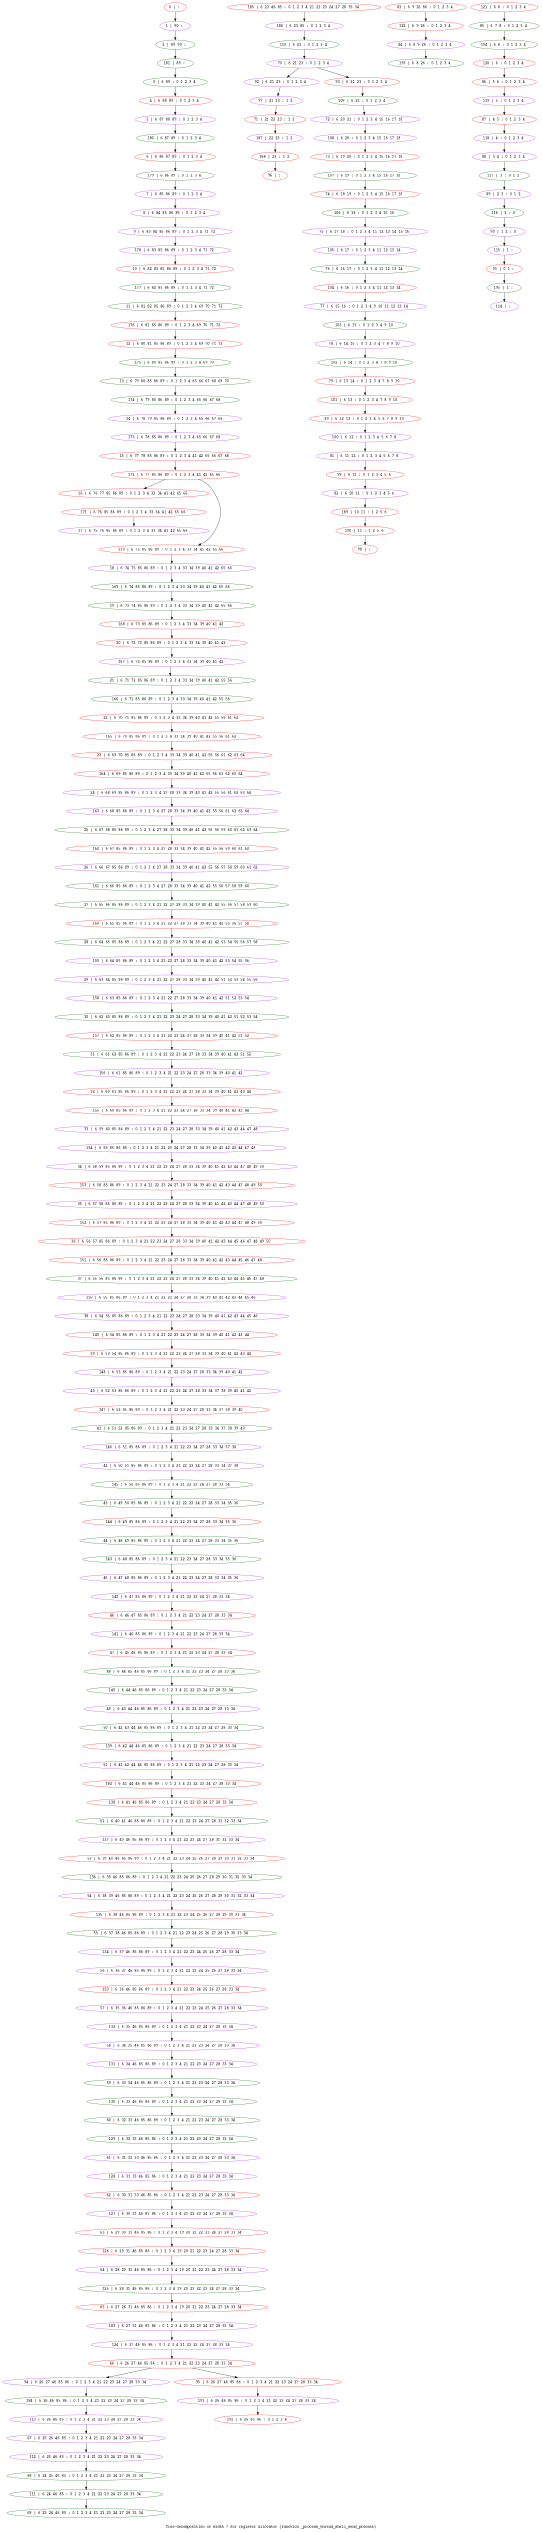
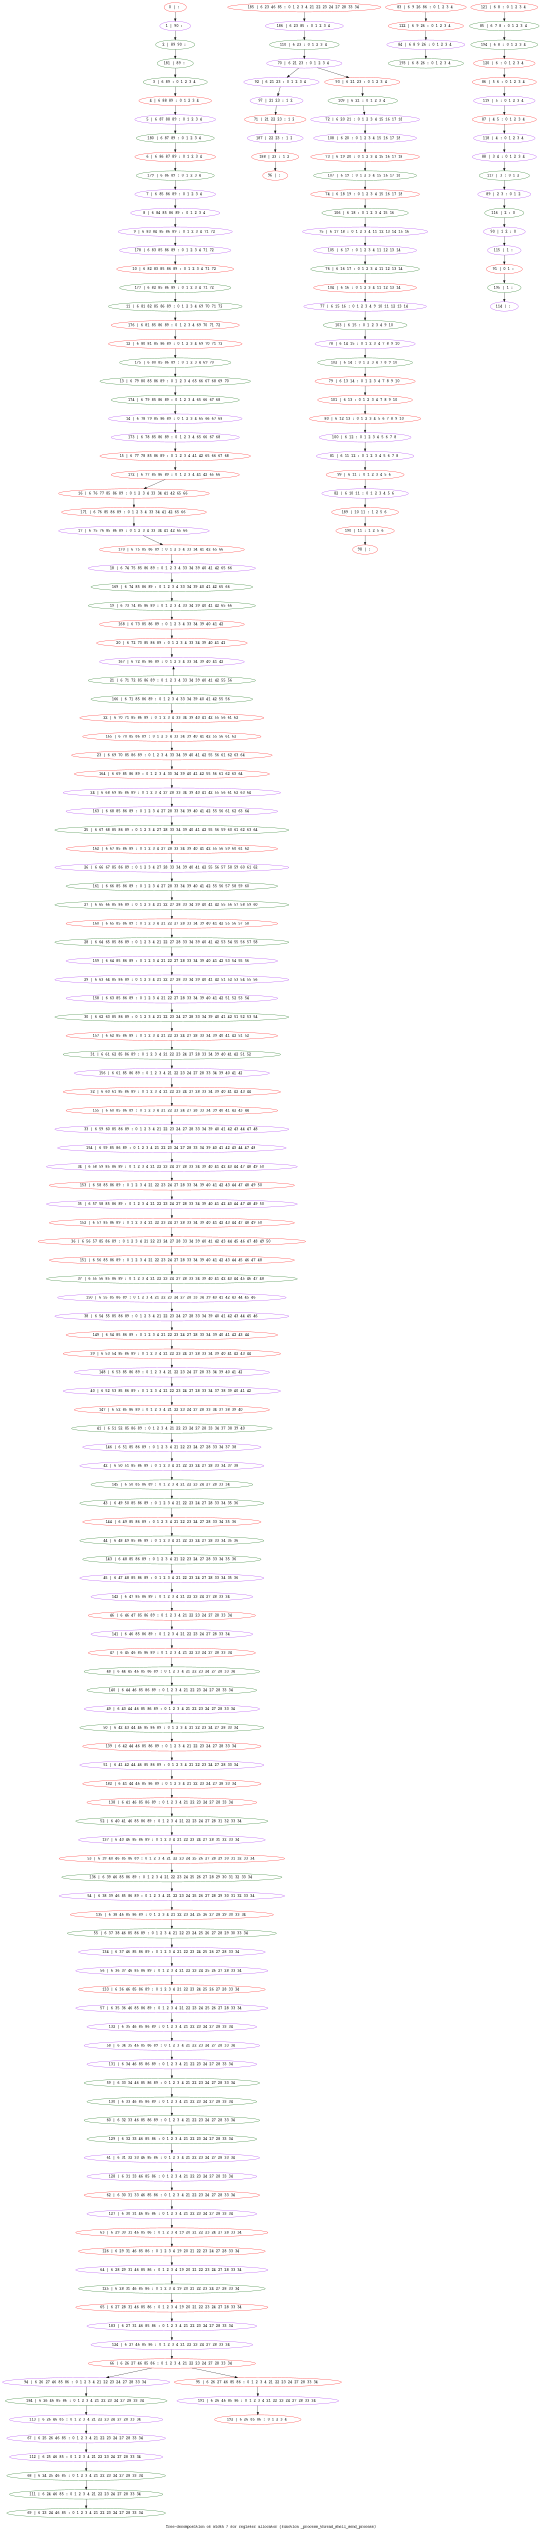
edge "16 | 6 76 77 85 86 89 : 0 1 2 3 4 33 34 41 42 65 66" -> "171 | 6 76 85 86 89 : 0 1 2 3 4 33 34 41 42 65 66": added
edge "172 | 6 77 85 86 89 : 0 1 2 3 4 41 42 65 66" -> "170 | 6 75 85 86 89 : 0 1 2 3 4 33 34 41 42 65 66": now "17 | 6 75 76 85 86 89 : 0 1 2 3 4 33 34 41 42 65 66" -> "170 | 6 75 85 86 89 : 0 1 2 3 4 33 34 41 42 65 66"
edge "167 | 6 72 85 86 89 : 0 1 2 3 4 33 34 39 40 41 42" -> "21 | 6 71 72 85 86 89 : 0 1 2 3 4 33 34 39 40 41 42 55 56": reversed
